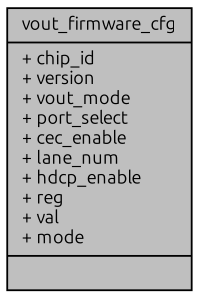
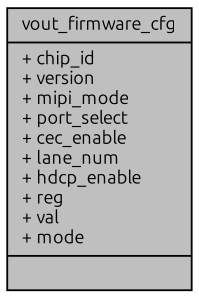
node "vout_firmware_cfg": text "+ vout_mode" -> "+ mipi_mode"
